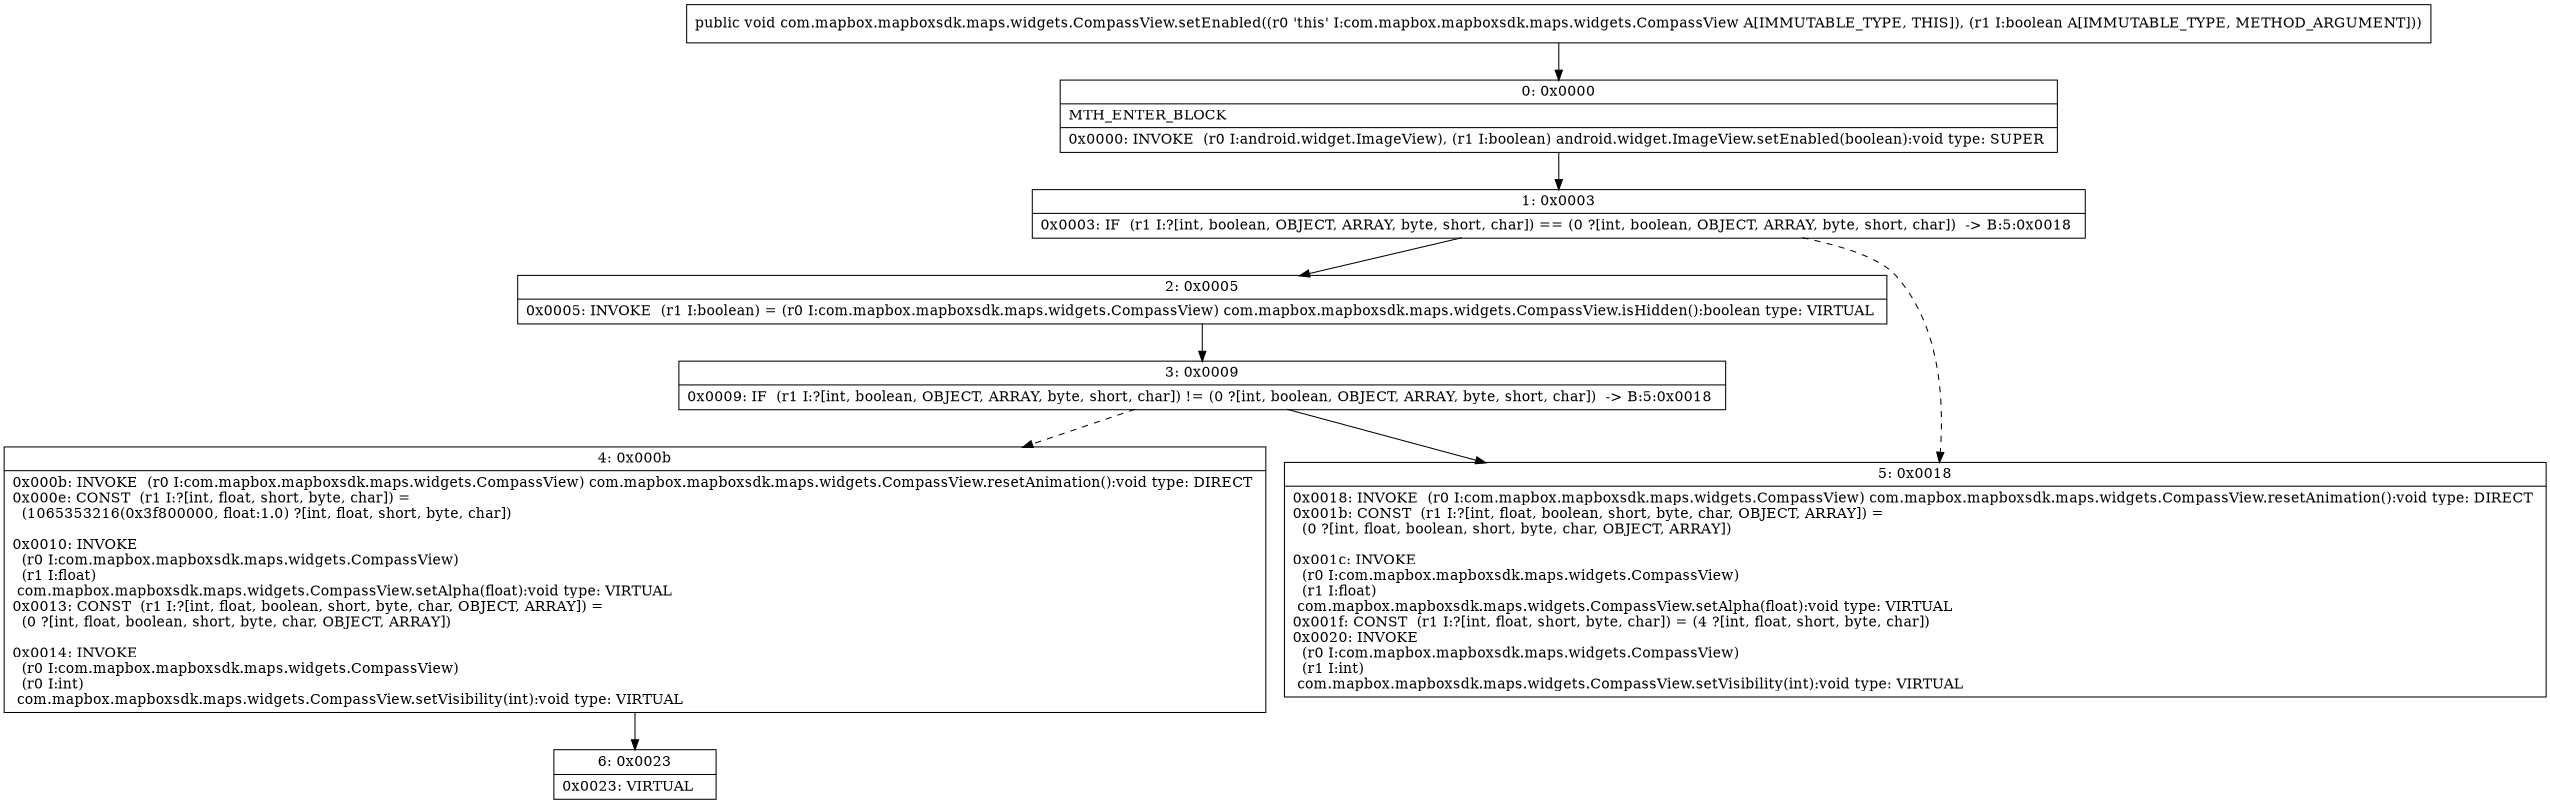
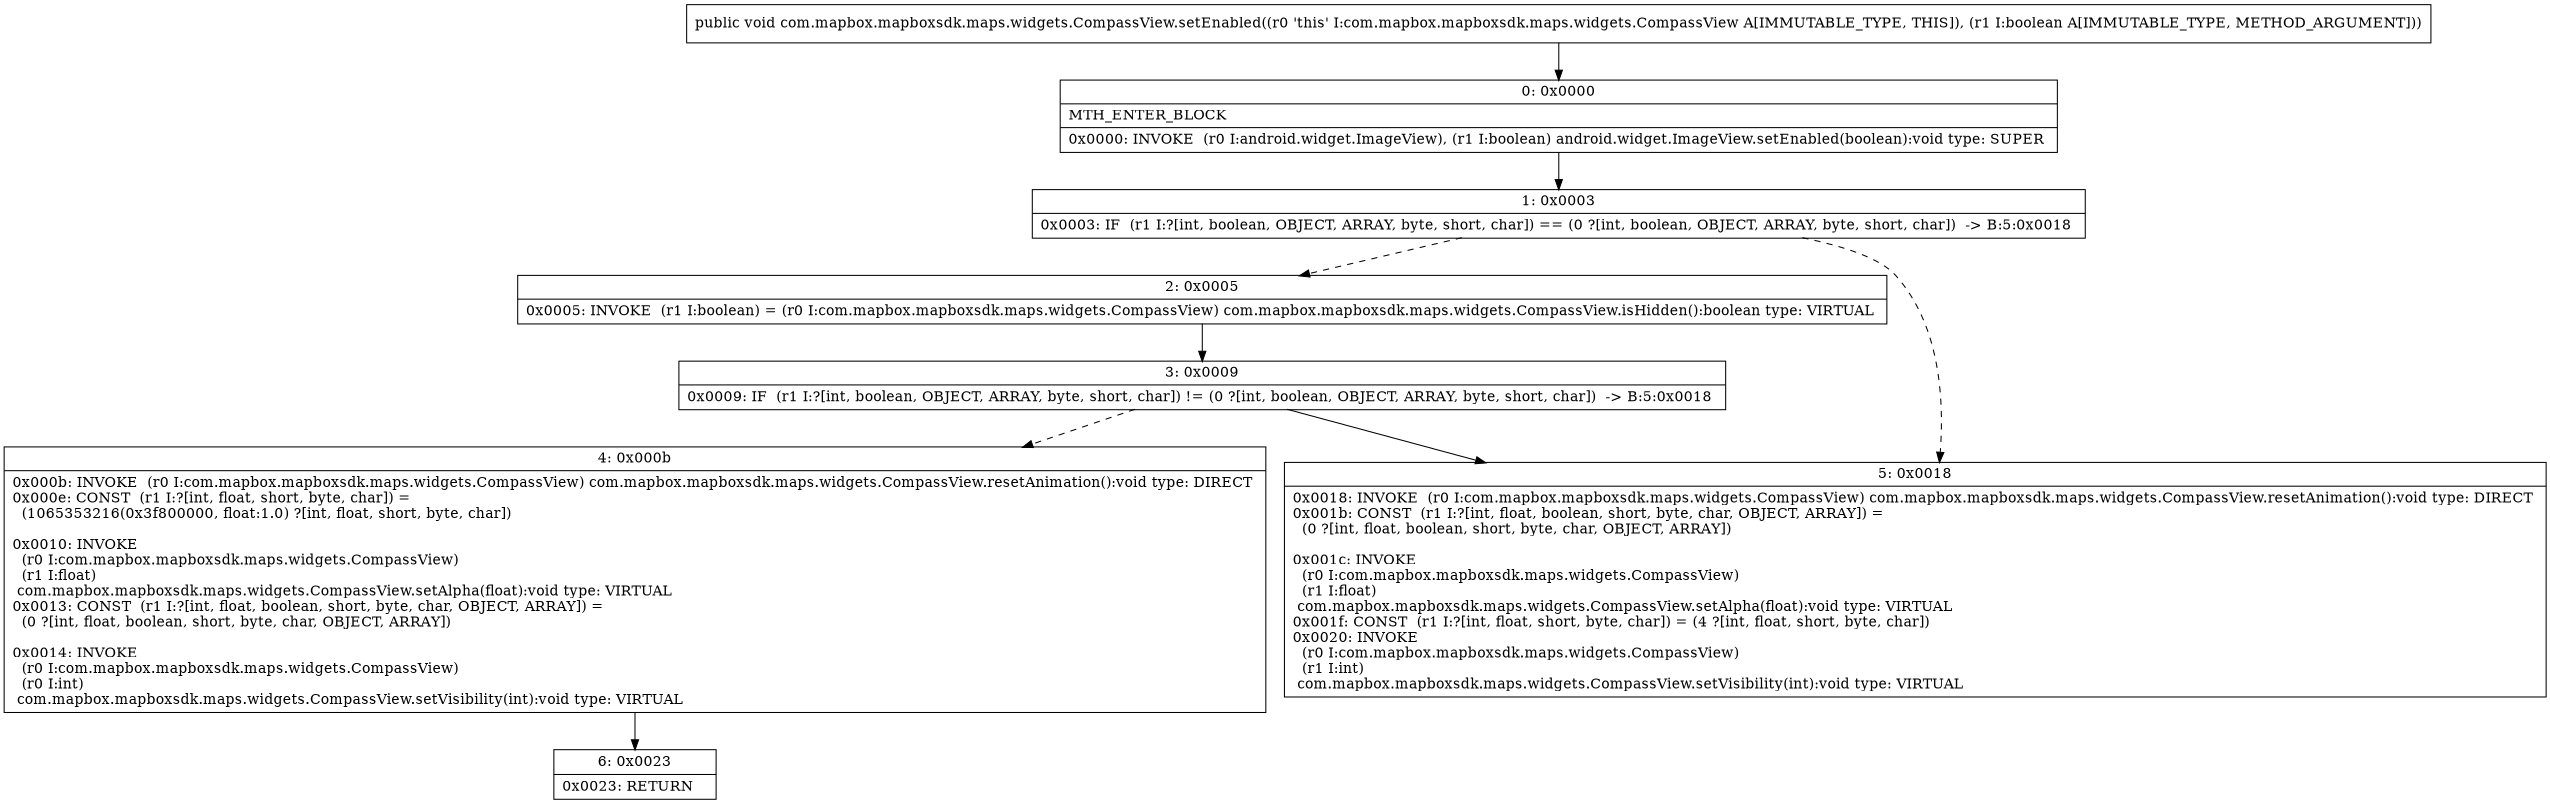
edge "1: 0x0003" -> "2: 0x0005": style solid -> dashed
node "6: 0x0023": text "0x0023: VIRTUAL" -> "0x0023: RETURN"
